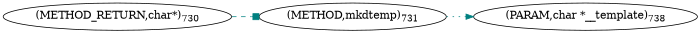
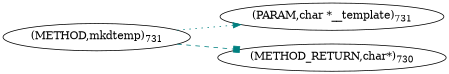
node "(PARAM,char *__template)": text "738" -> "731"
edge "(METHOD_RETURN,char*)" -> "(METHOD,mkdtemp)": reversed
